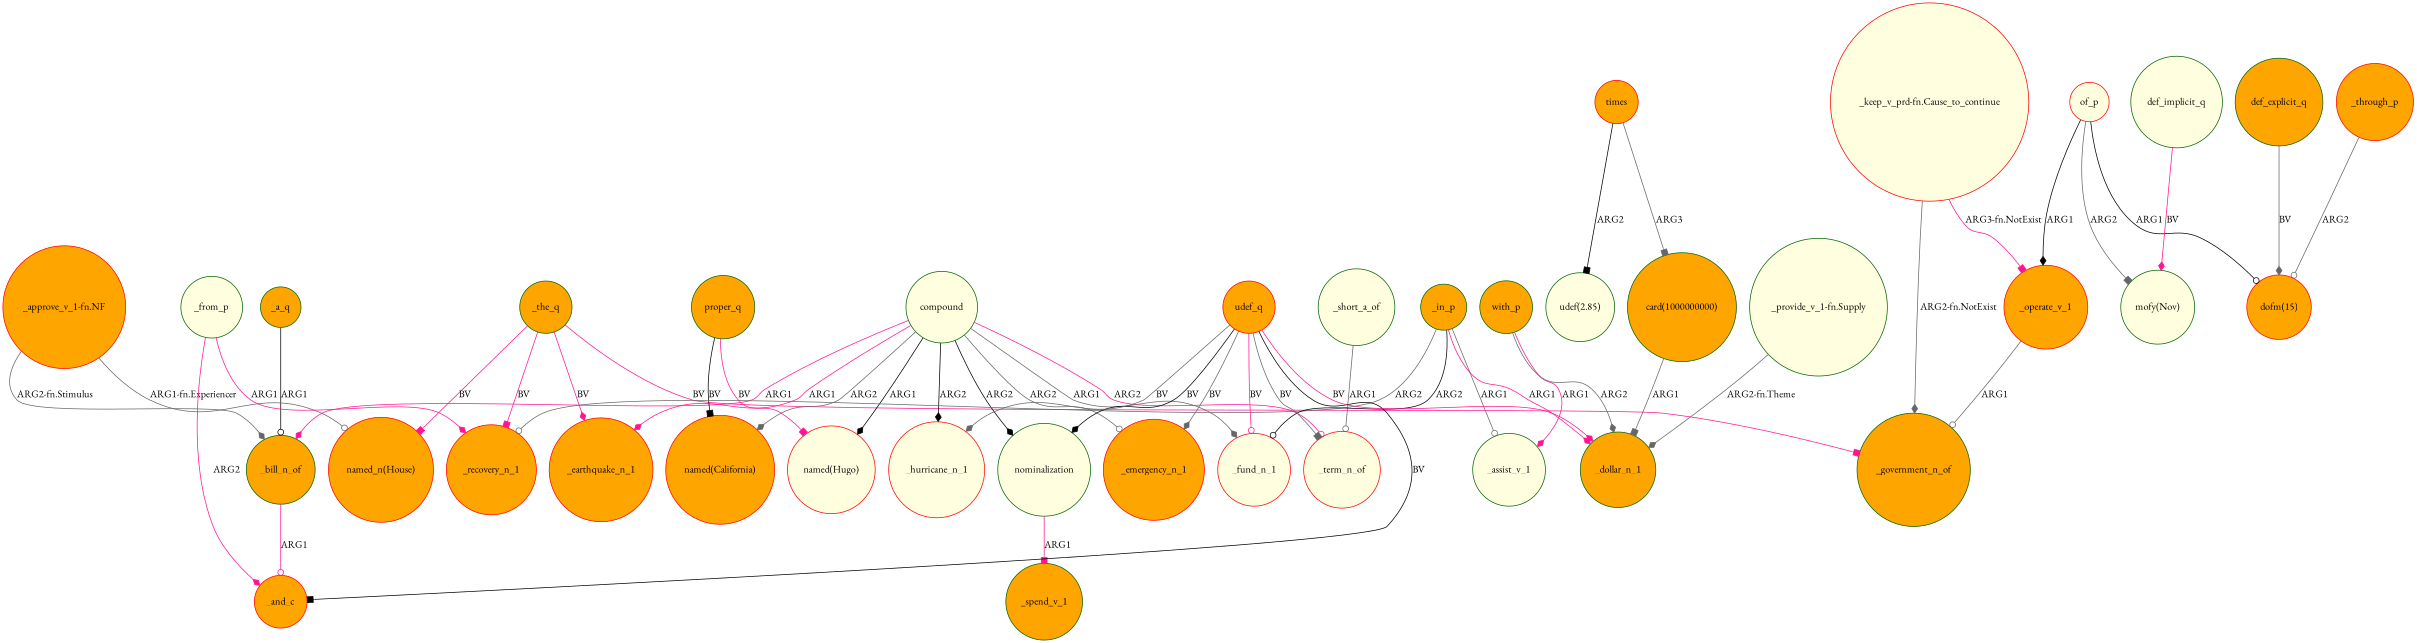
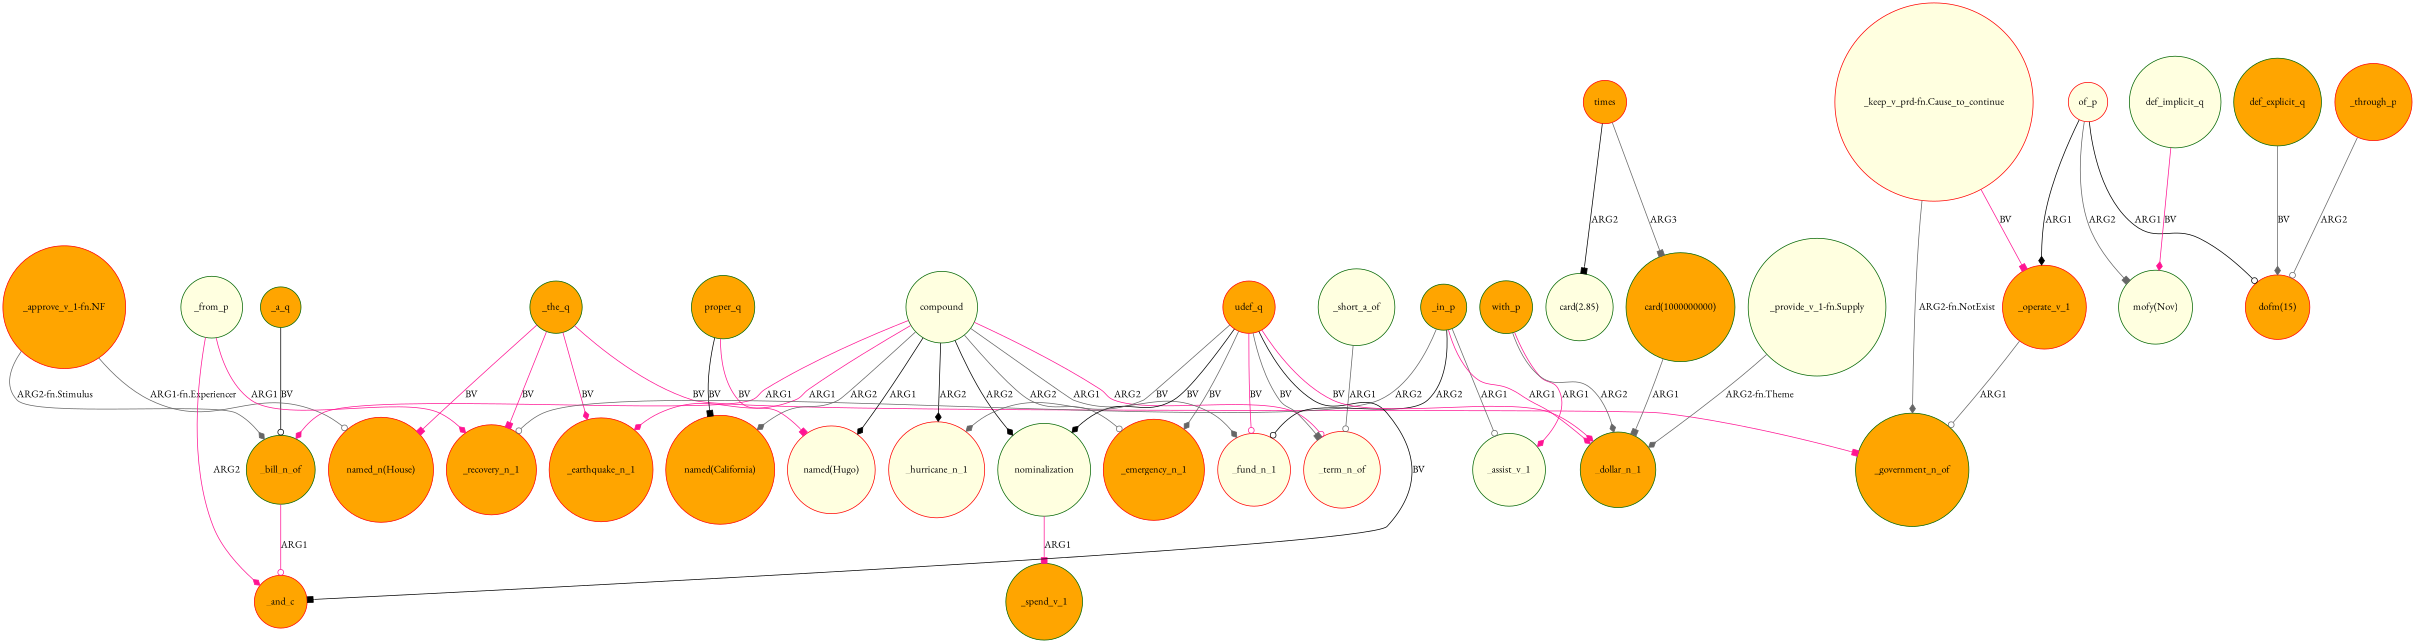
edge "_keep_v_prd-fn.Cause_to_continue" -> "_operate_v_1": label "ARG3-fn.NotExist" -> "BV"
node "udef(2.85)": label "udef(2.85)" -> "card(2.85)"
edge "_a_q" -> "_bill_n_of": label "ARG1" -> "BV"
